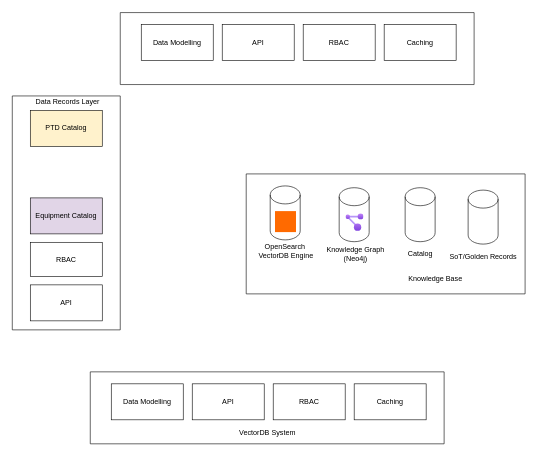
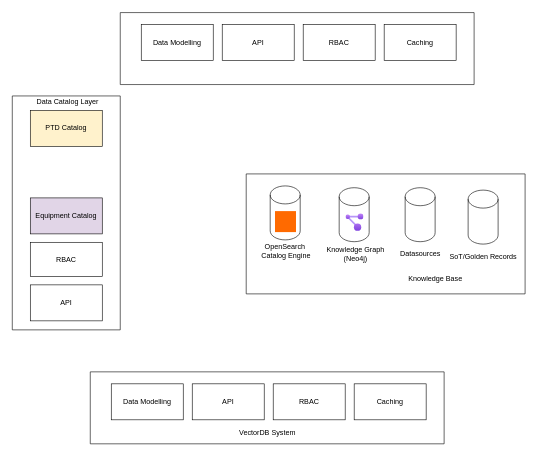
node "Data Records Layer": label "Data Records Layer" -> "Data Catalog Layer"
node "OpenSearch VectorDB Engine": label "OpenSearch VectorDB Engine" -> "OpenSearch Catalog Engine"
node "Catalog": label "Catalog" -> "Datasources"
